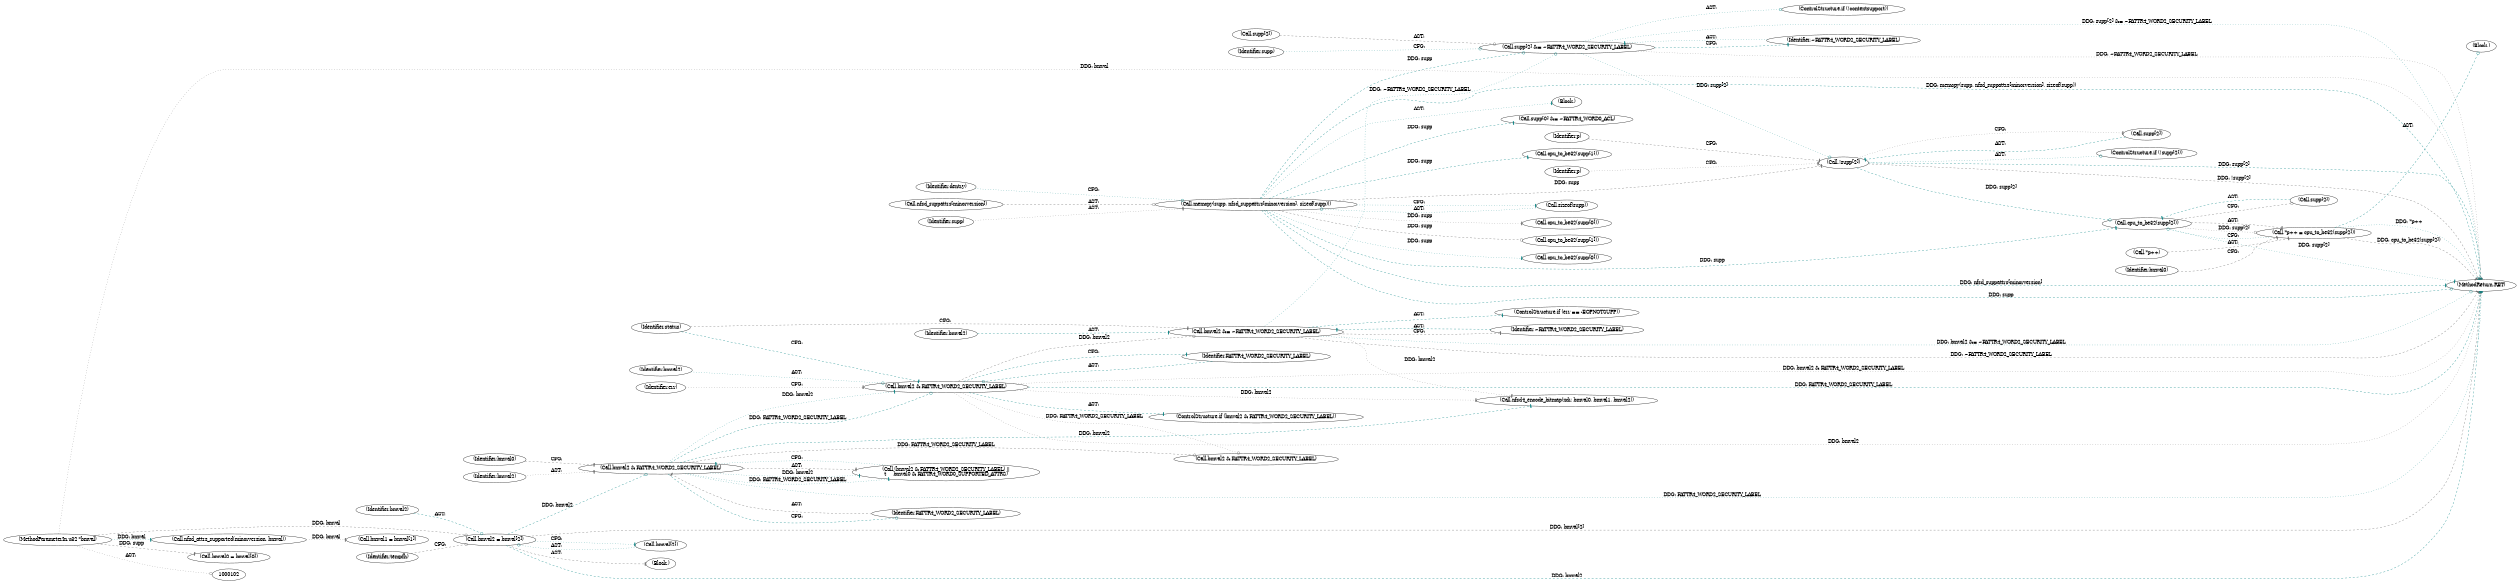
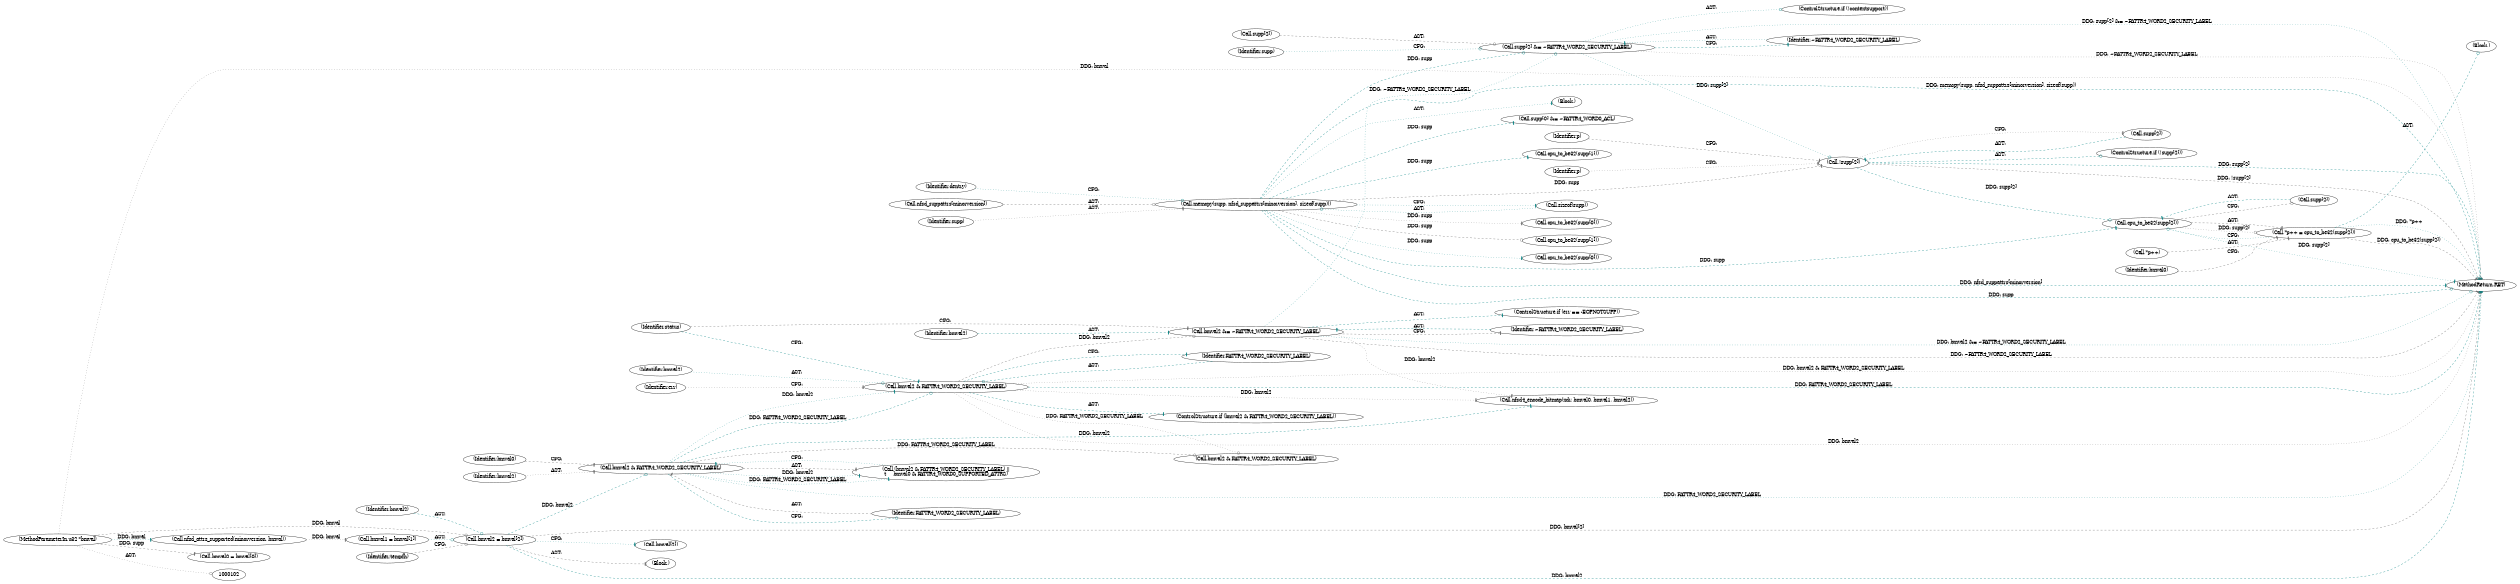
edge "(Call,!supp[2])" -> "(ControlStructure,if (!supp[2]))": style dotted -> dashed
edge "(Call,bmval[2])" -> "(Call,bmval2 = bmval[2])": now "(Call,bmval1 = bmval[1])" -> "(Call,bmval2 = bmval[2])"
